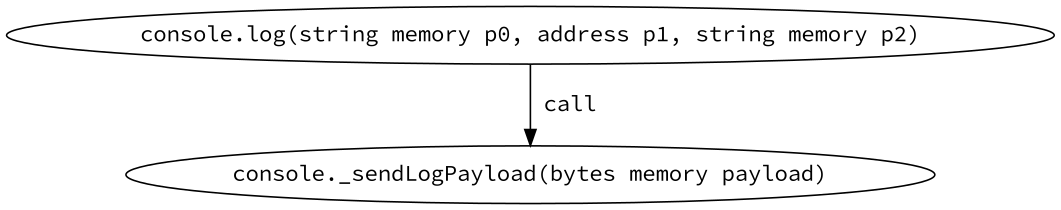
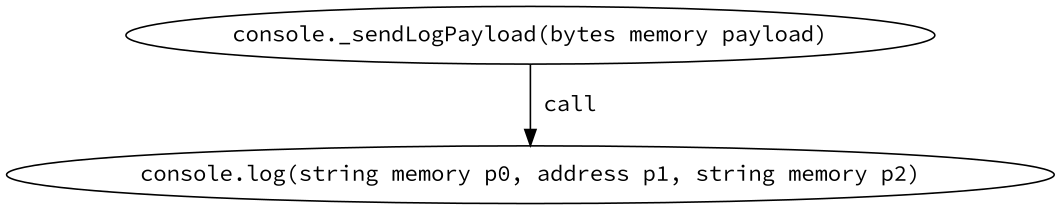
edge "console.log(string memory p0, address p1, string memory p2)" -> "console._sendLogPayload(bytes memory payload)": reversed
